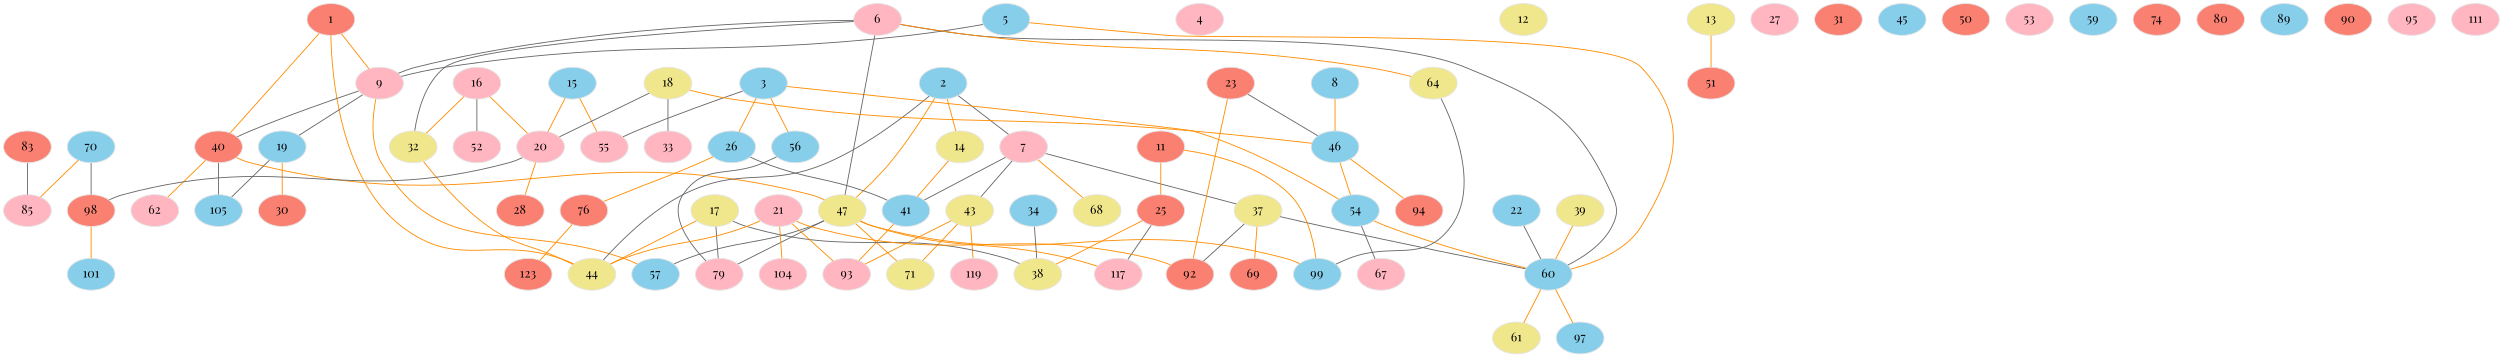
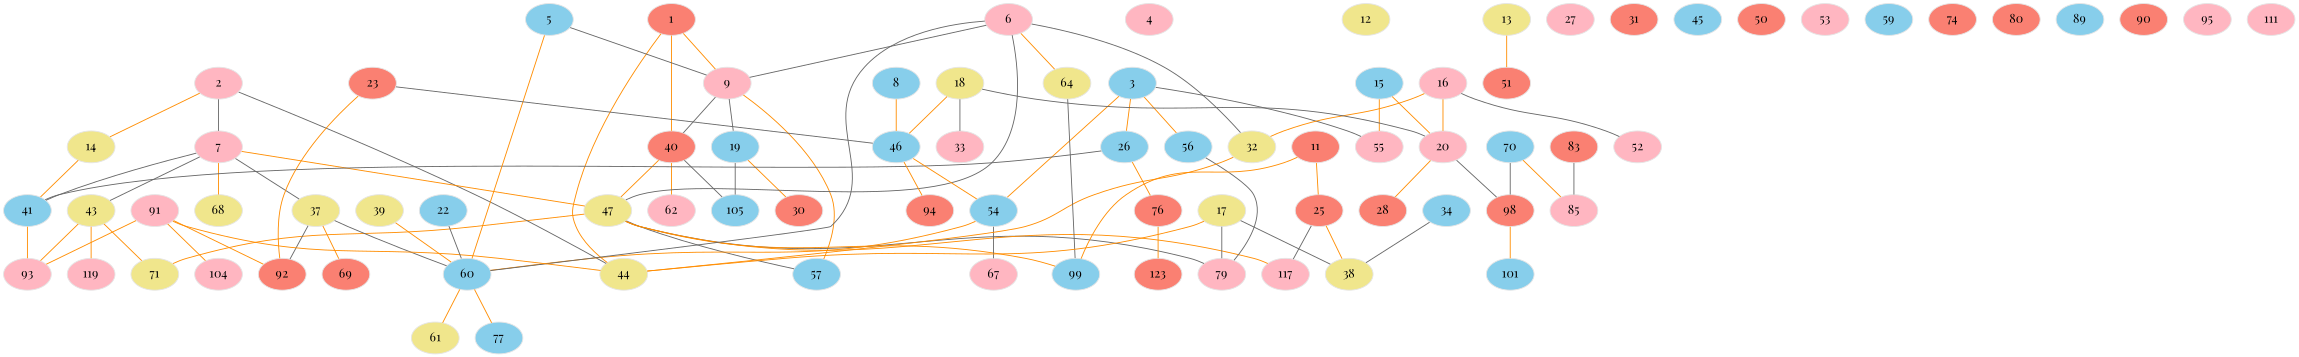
node "2": fillcolor skyblue -> lightpink
edge "2" -- "47": now "7" -- "47"
node "21": label "21" -> "91"
node "97": label "97" -> "77"
